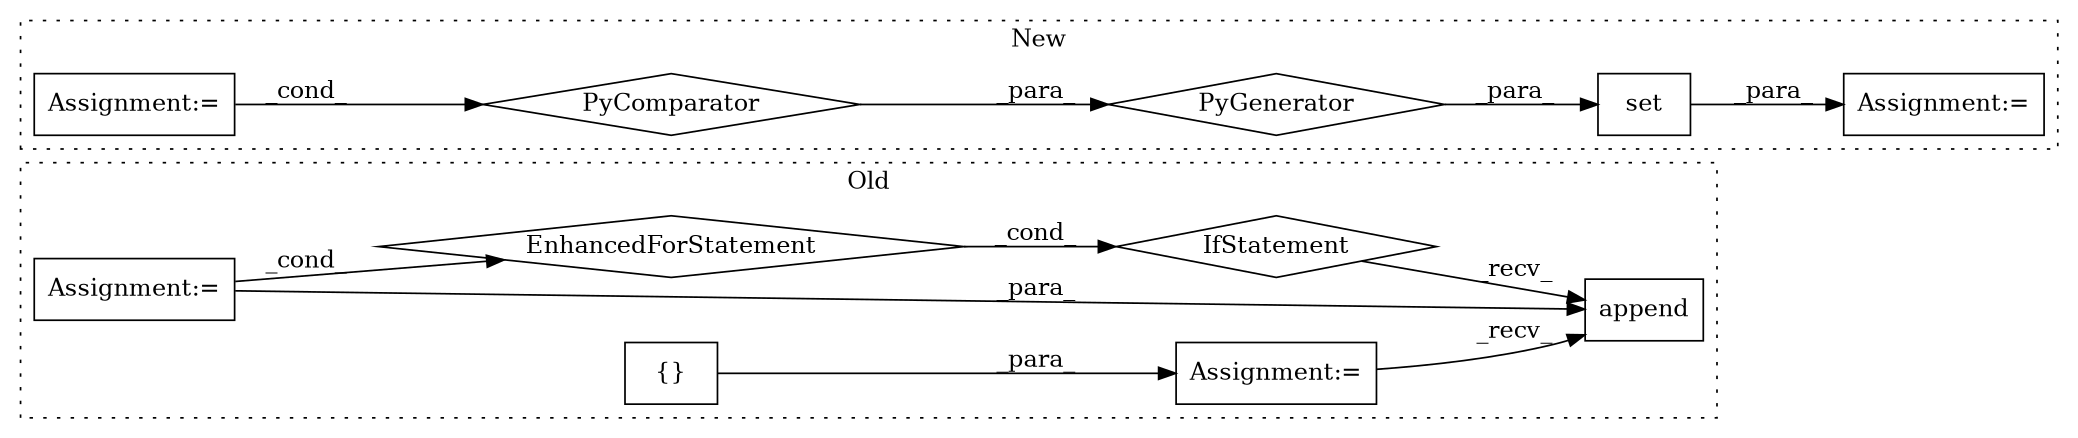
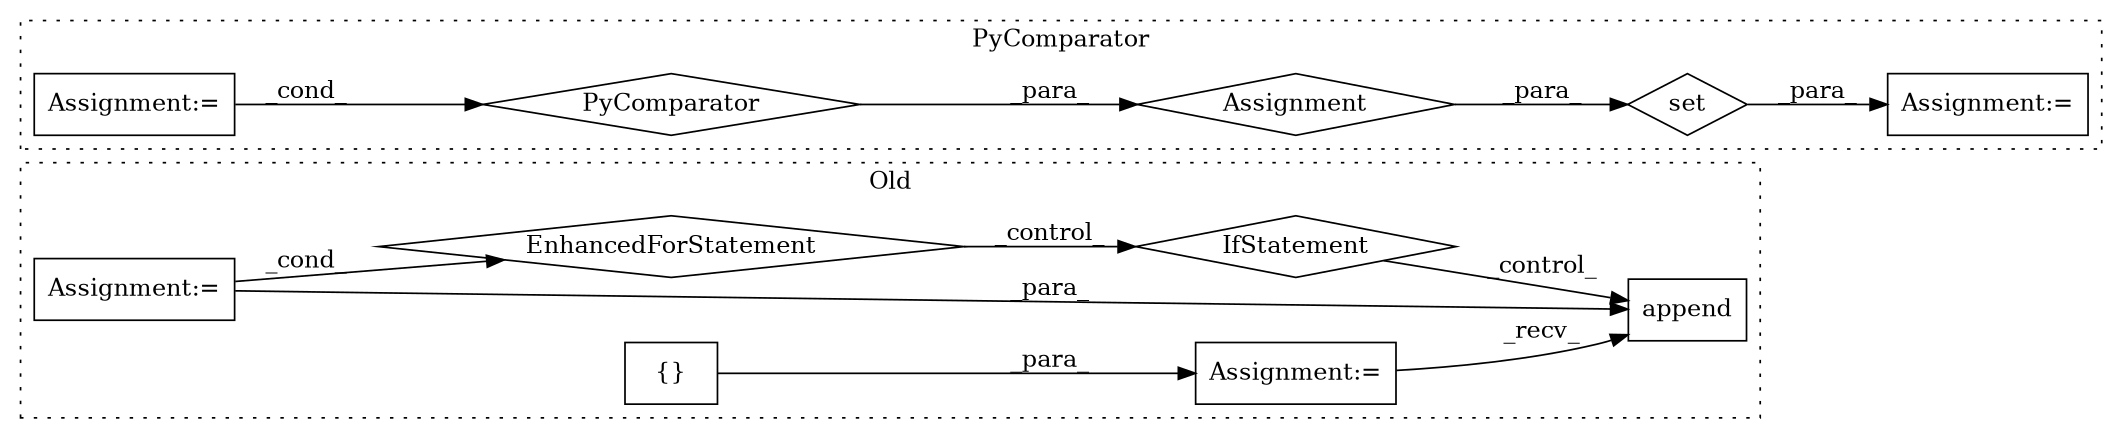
cluster "New": label "New" -> "PyComparator"
node "PyGenerator": label "PyGenerator" -> "Assignment"
node "set": shape box -> diamond
edge "EnhancedForStatement" -> "IfStatement": label "_cond_" -> "_control_"
edge "IfStatement" -> "append": label "_recv_" -> "_control_"
